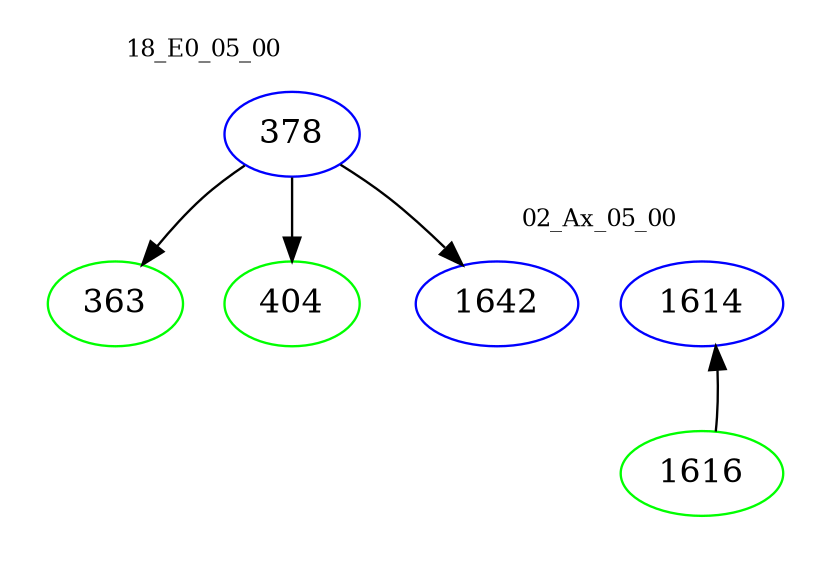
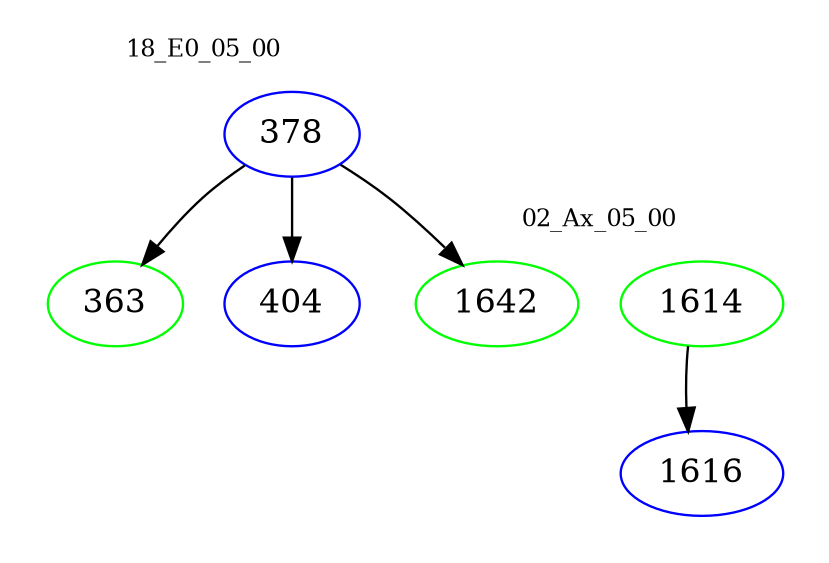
node "404": color green -> blue
node "1642": color blue -> green
node "1614": color blue -> green
edge "1616" -> "1614": reversed
node "1616": color green -> blue
